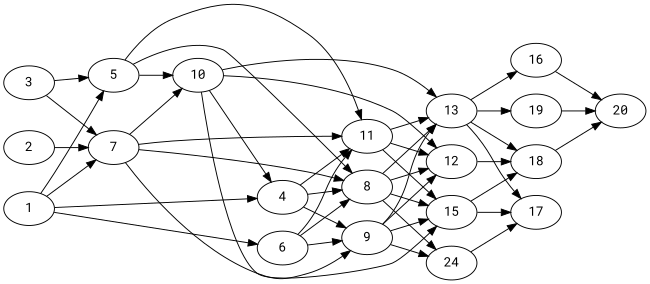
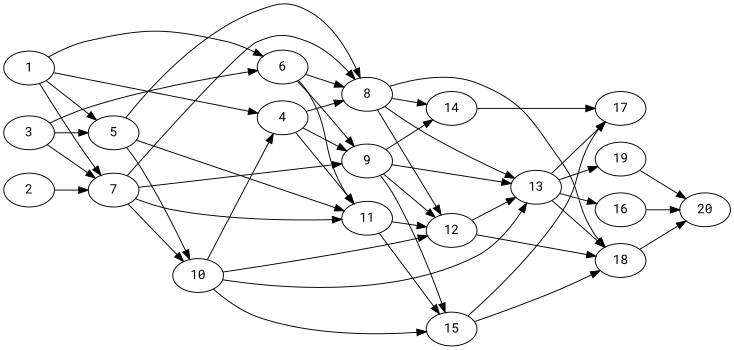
edge "3" -> "6": added
edge "11" -> "13": now "12" -> "13"
edge "8" -> "15": now "8" -> "18"
node "24": label "24" -> "14"
